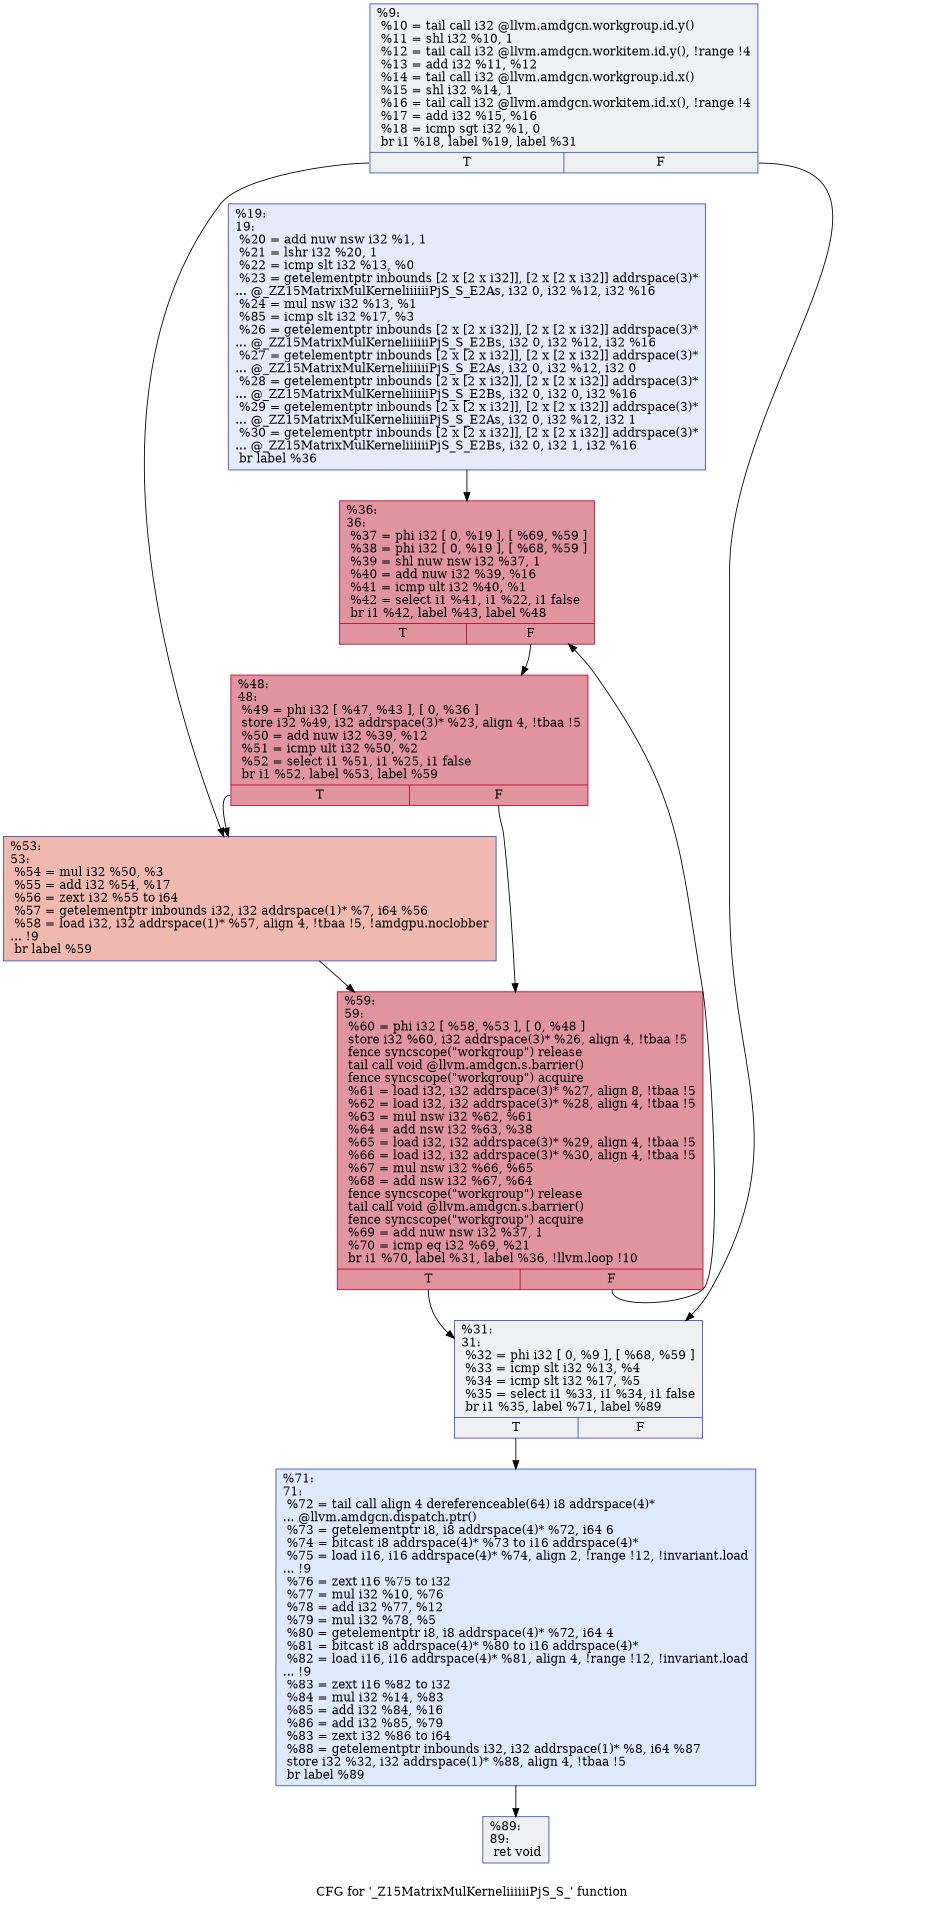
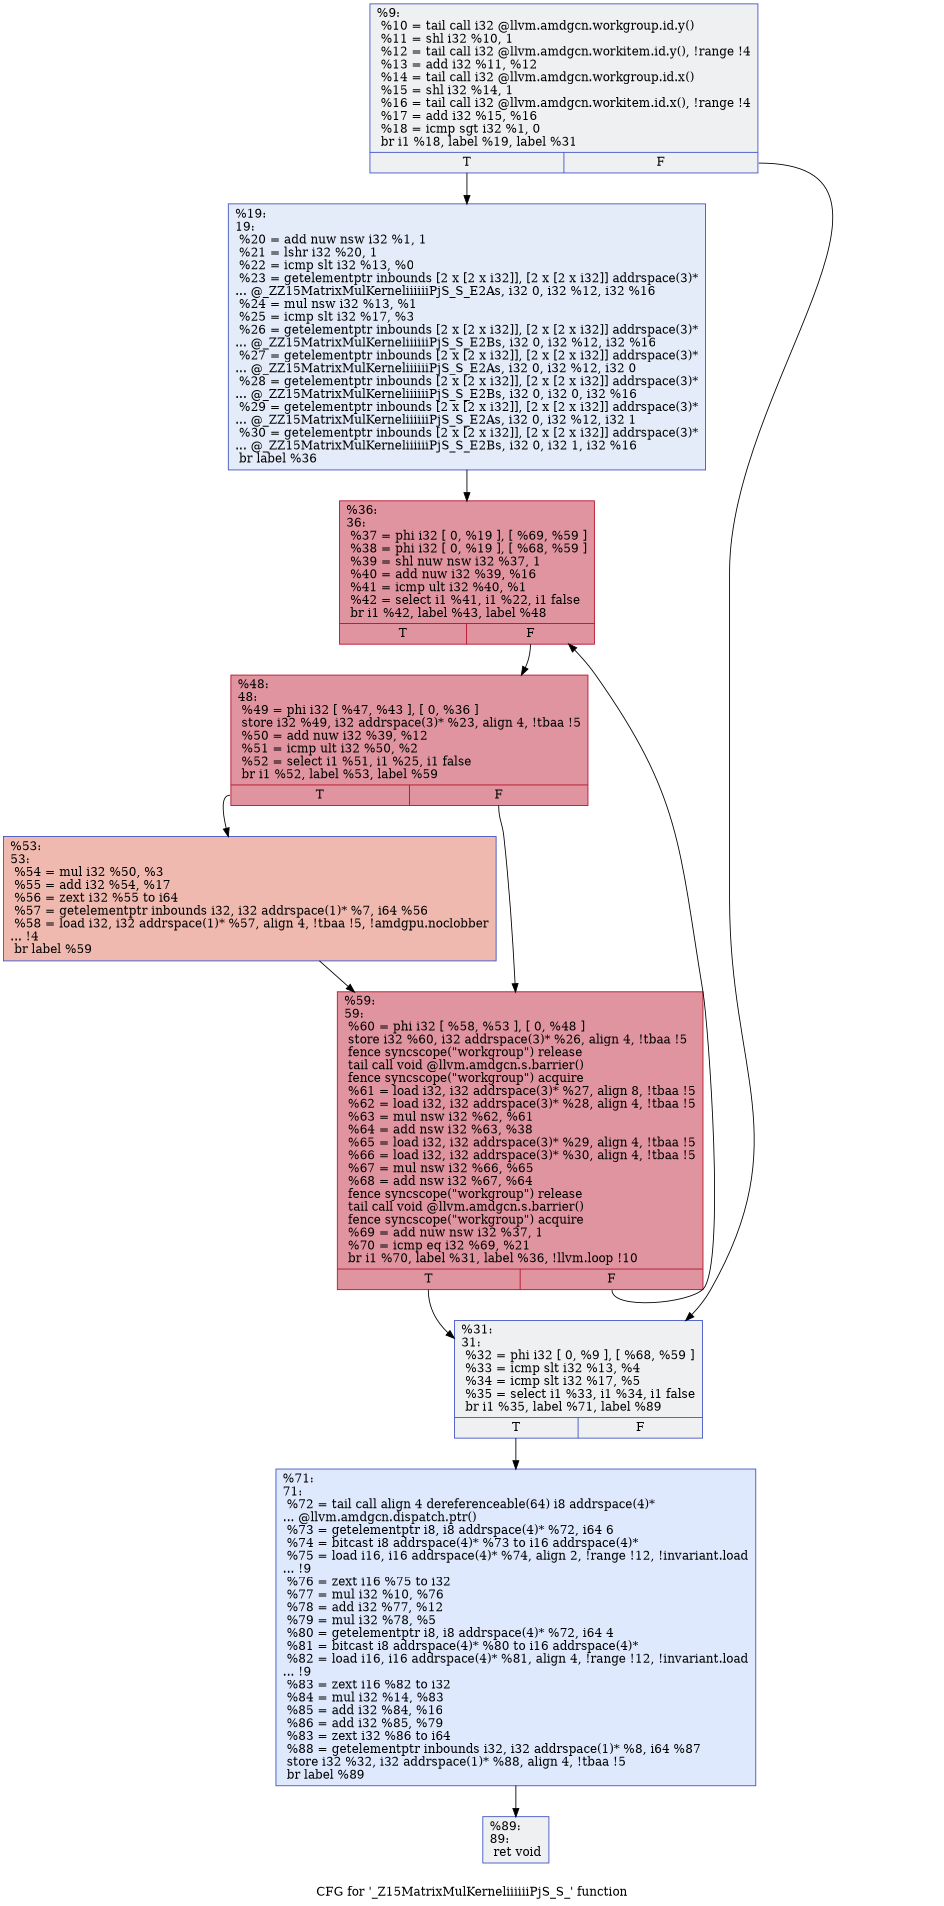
node "%19:": text "%85 = icmp slt i32 %17, %3" -> "%25 = icmp slt i32 %17, %3"
edge "%9:" -> "%53:": now "%9:" -> "%19:"
node "%53:": text "... !9" -> "... !4"
